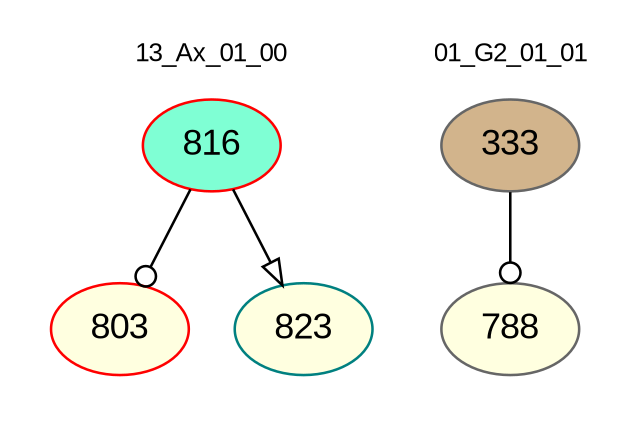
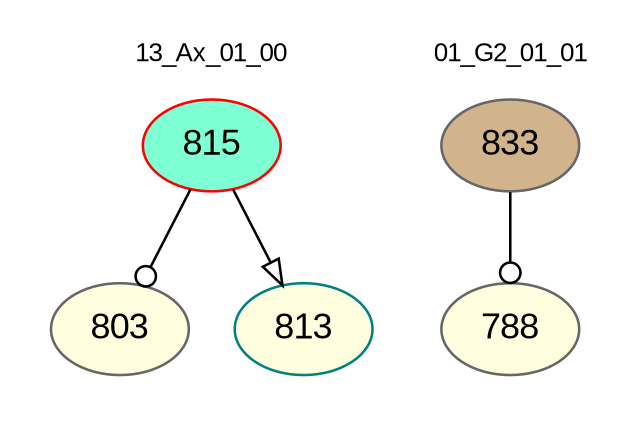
node "816": label "816" -> "815"
node "333": label "333" -> "833"
node "803": color red -> gray40
node "823": label "823" -> "813"
